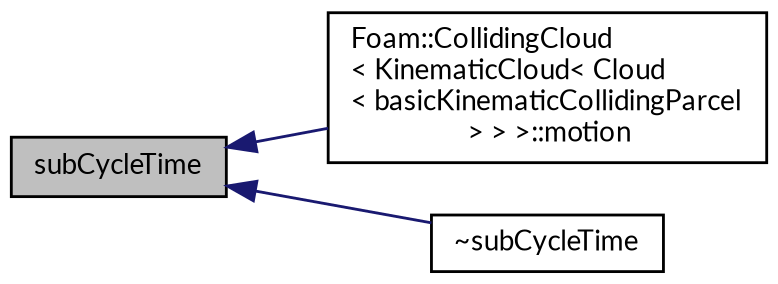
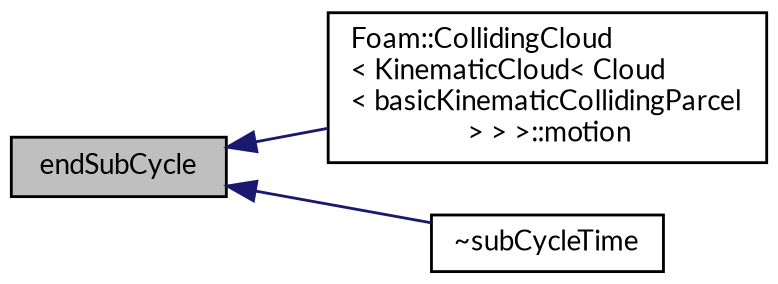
node "subCycleTime": label "subCycleTime" -> "endSubCycle"
